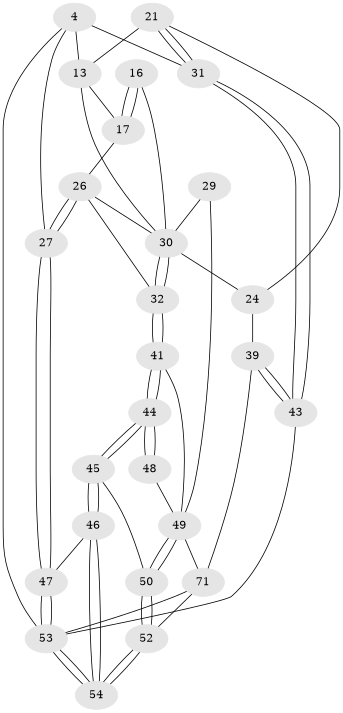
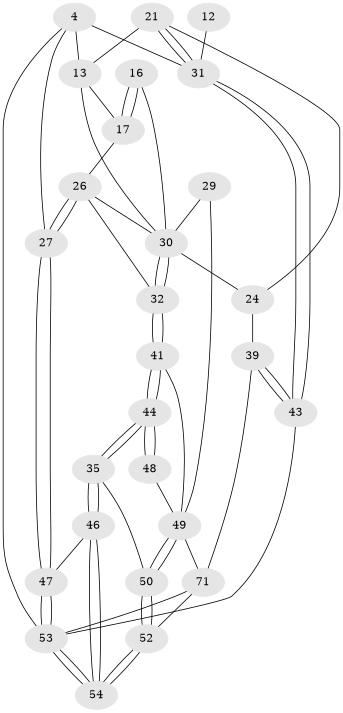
node "12": added
node "45": label "45" -> "35"
